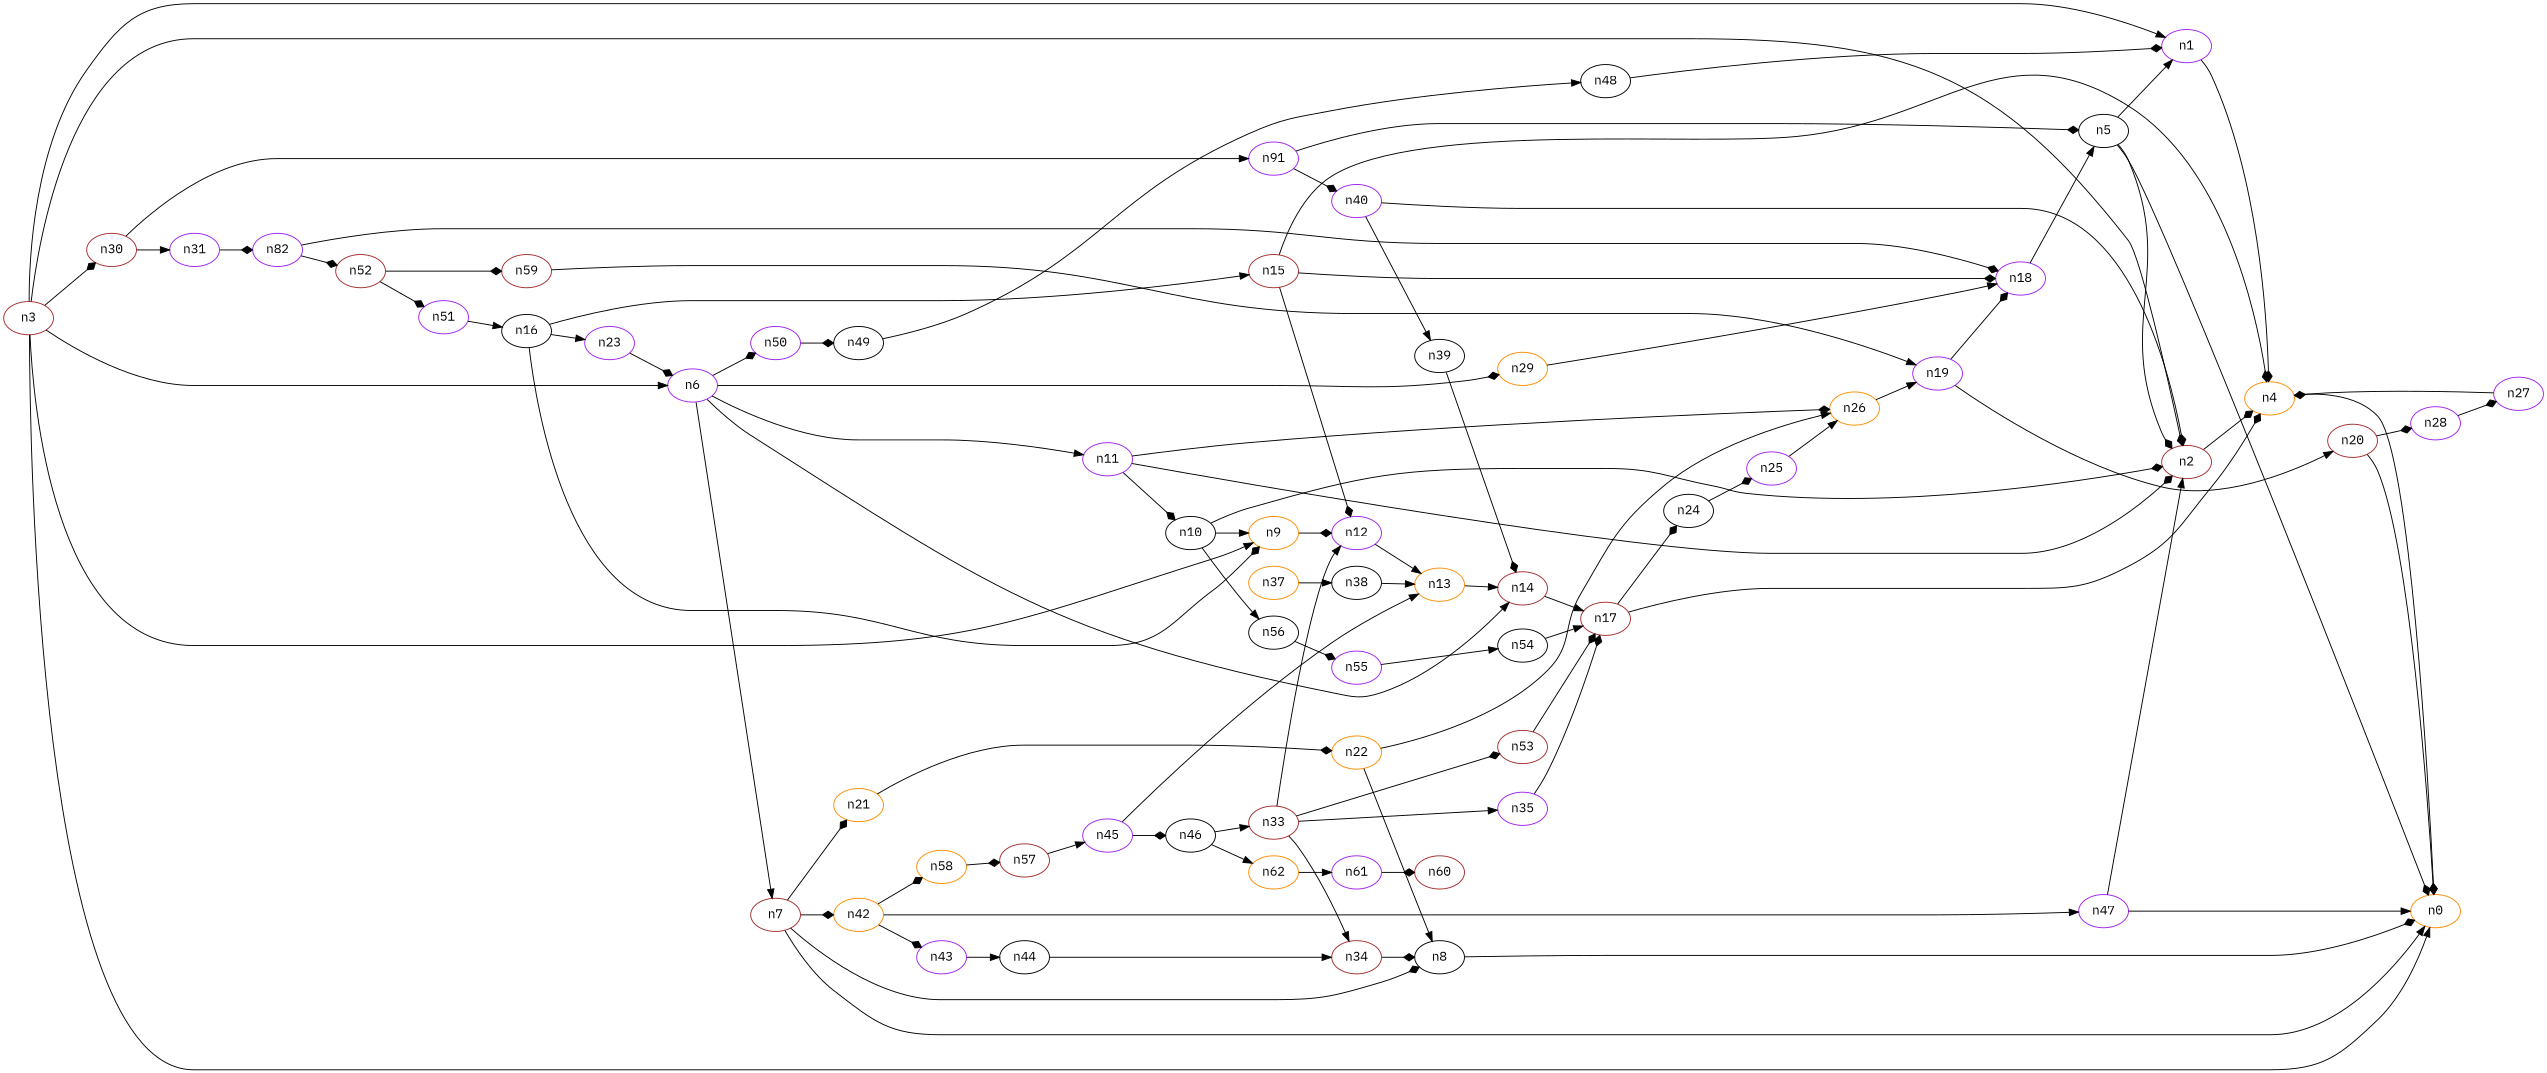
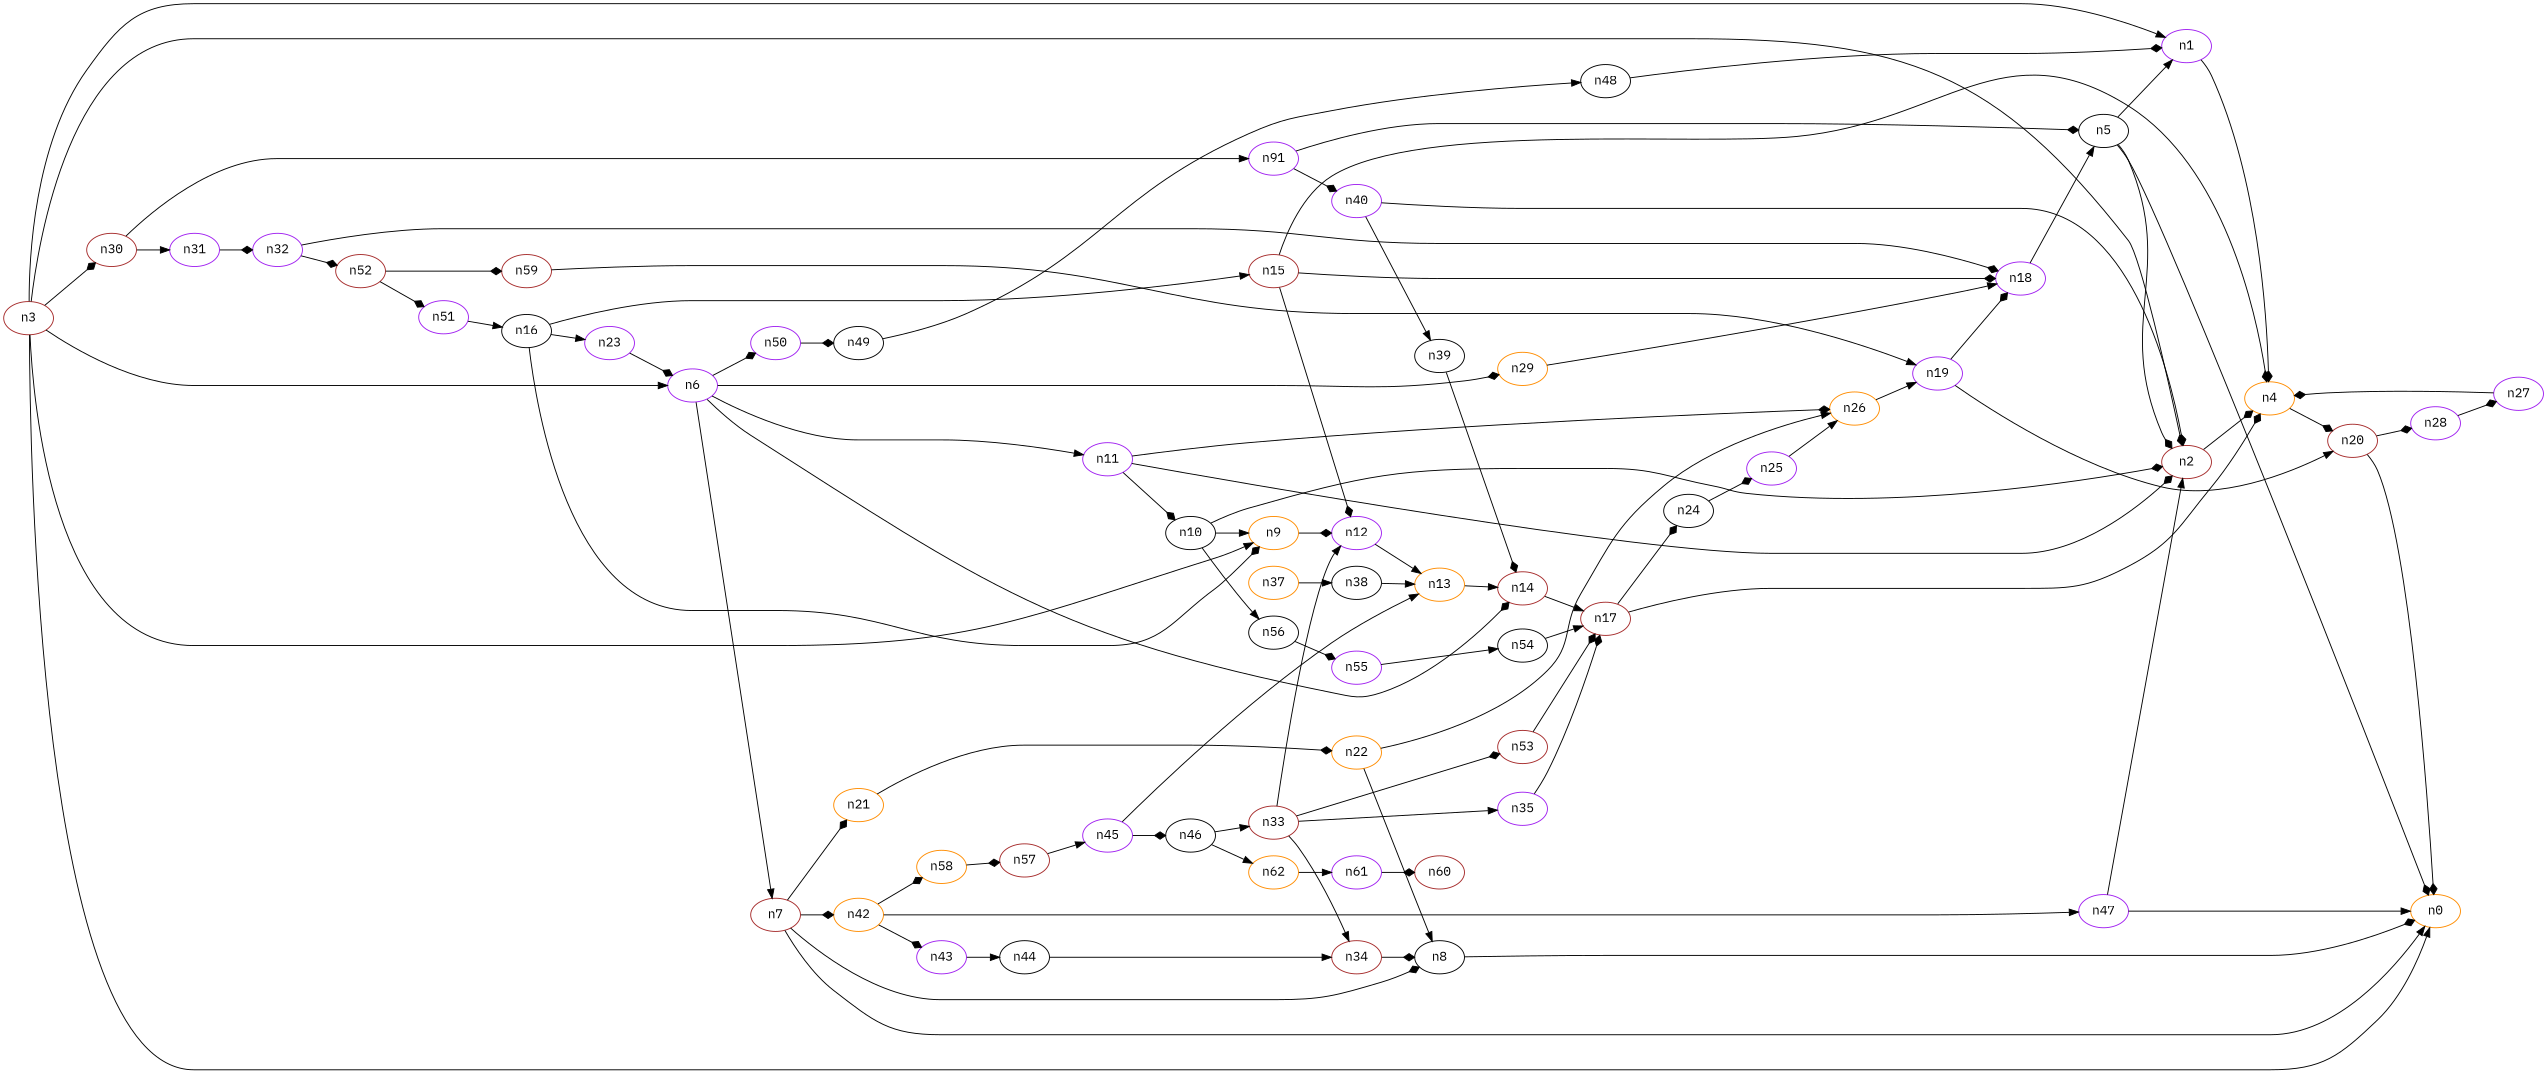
node "n82": label "n82" -> "n32"
edge "n4" -> "n0": now "n4" -> "n20"
edge "n6" -> "n14": arrowhead normal -> diamond
